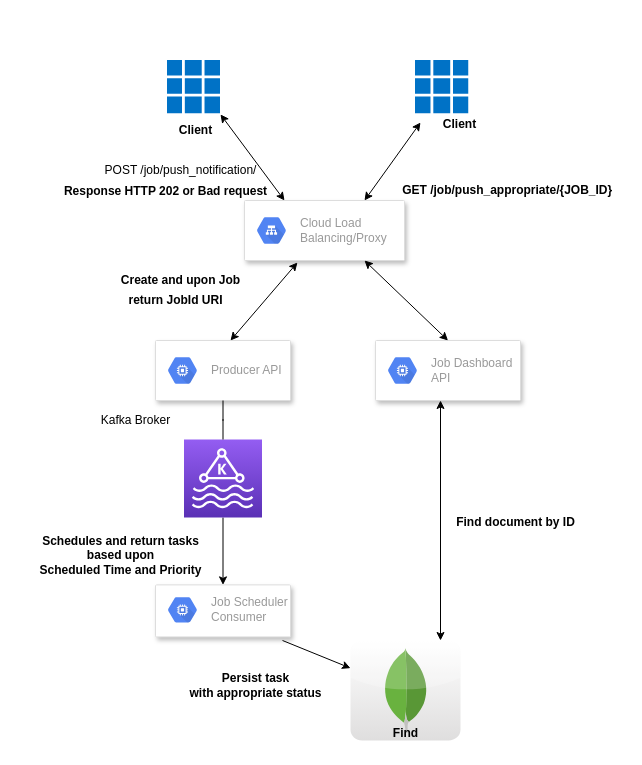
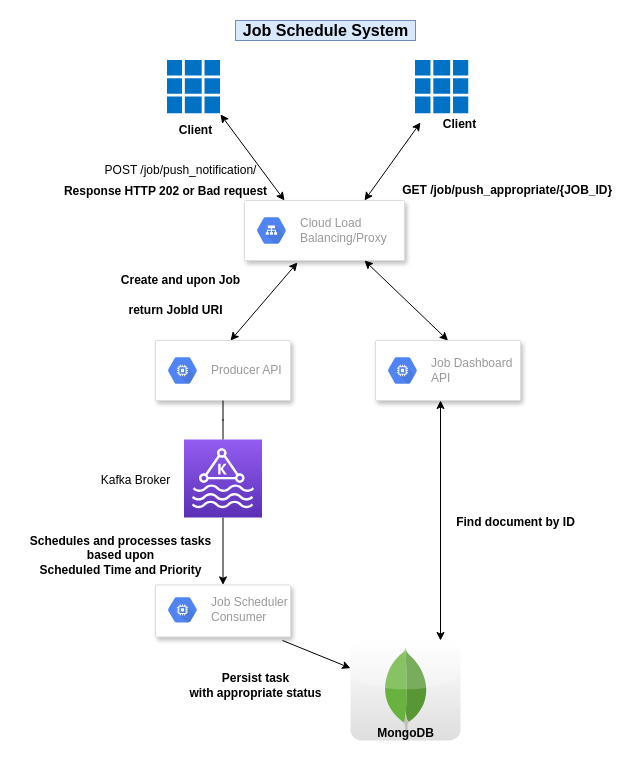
node "Job Schedule System": added
node "return JobId URI": moved (176, 301) -> (176, 311)
node "Kafka Broker": moved (136, 421) -> (136, 481)
node "Schedules and return tasks based upon Scheduled Time and Priority": label "Schedules and return tasks based upon Scheduled Time and Priority" -> "Schedules and processes tasks based upon Scheduled Time and Priority"
node "Find": label "Find" -> "MongoDB"
